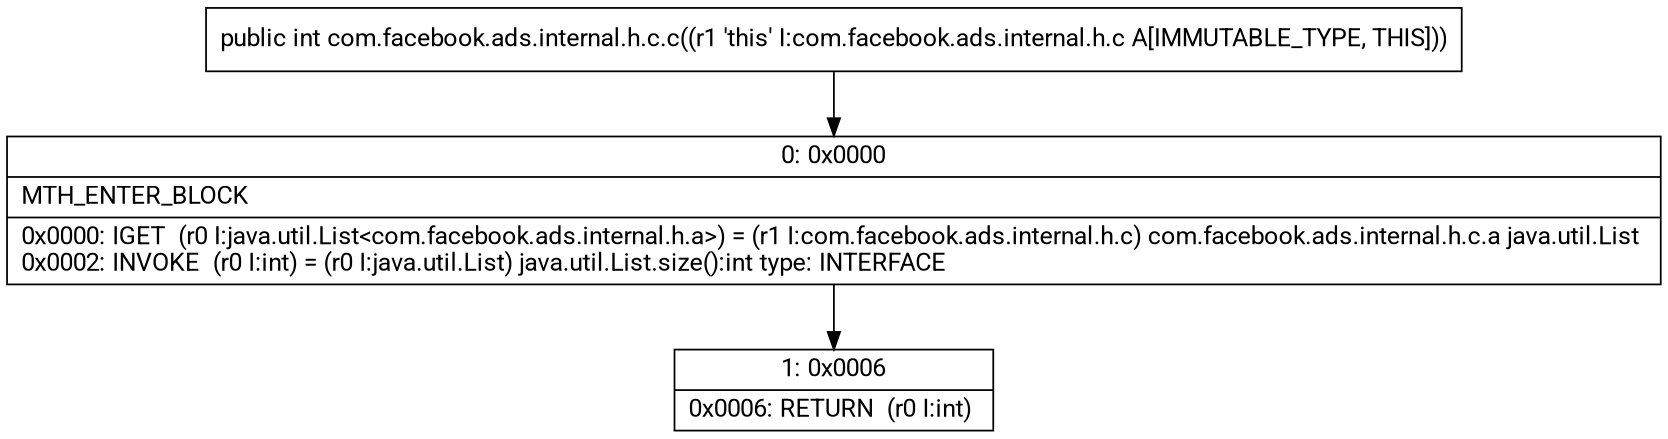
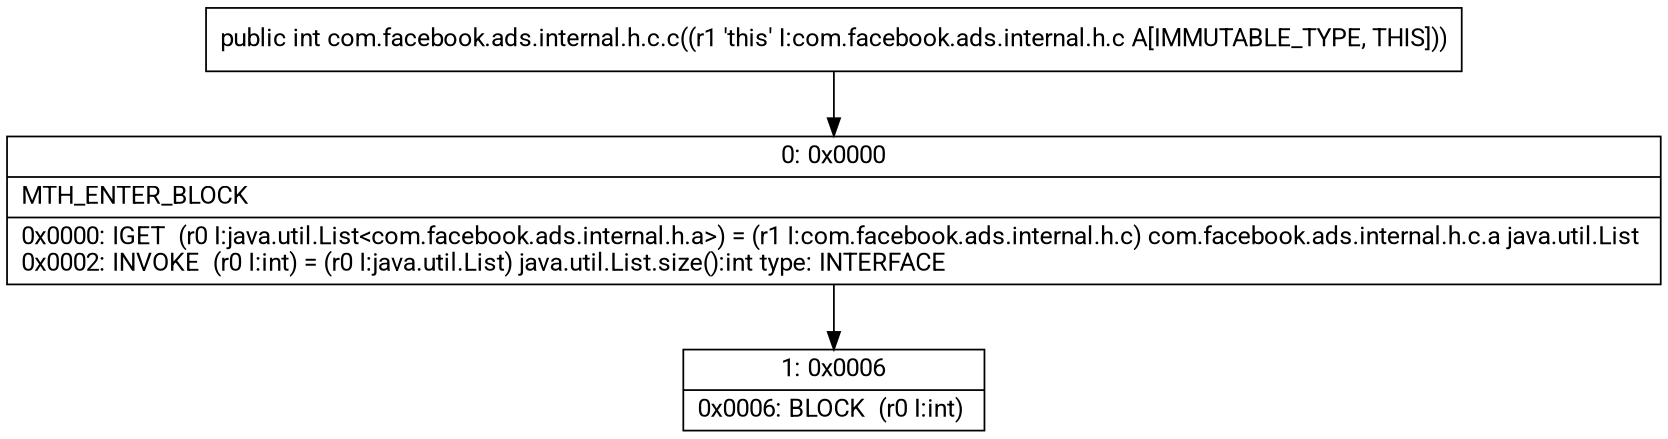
node "1: 0x0006": text "0x0006: RETURN  (r0 I:int)" -> "0x0006: BLOCK  (r0 I:int)"
